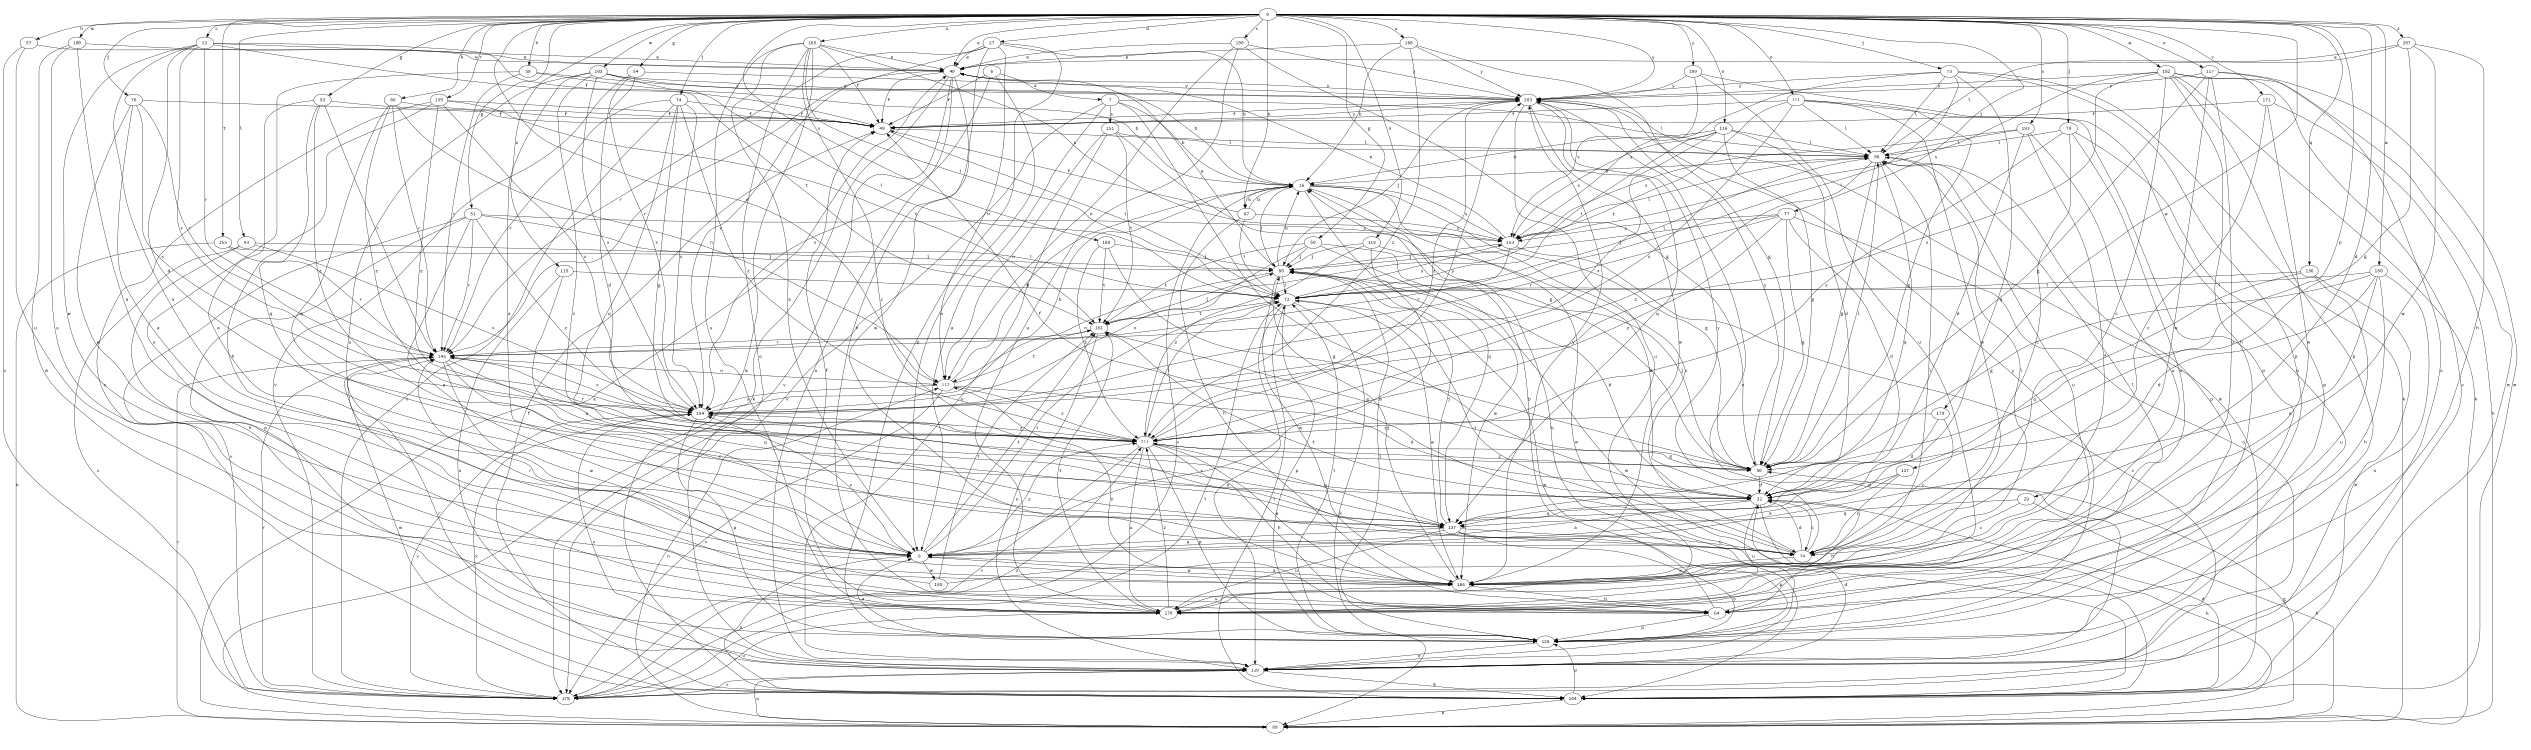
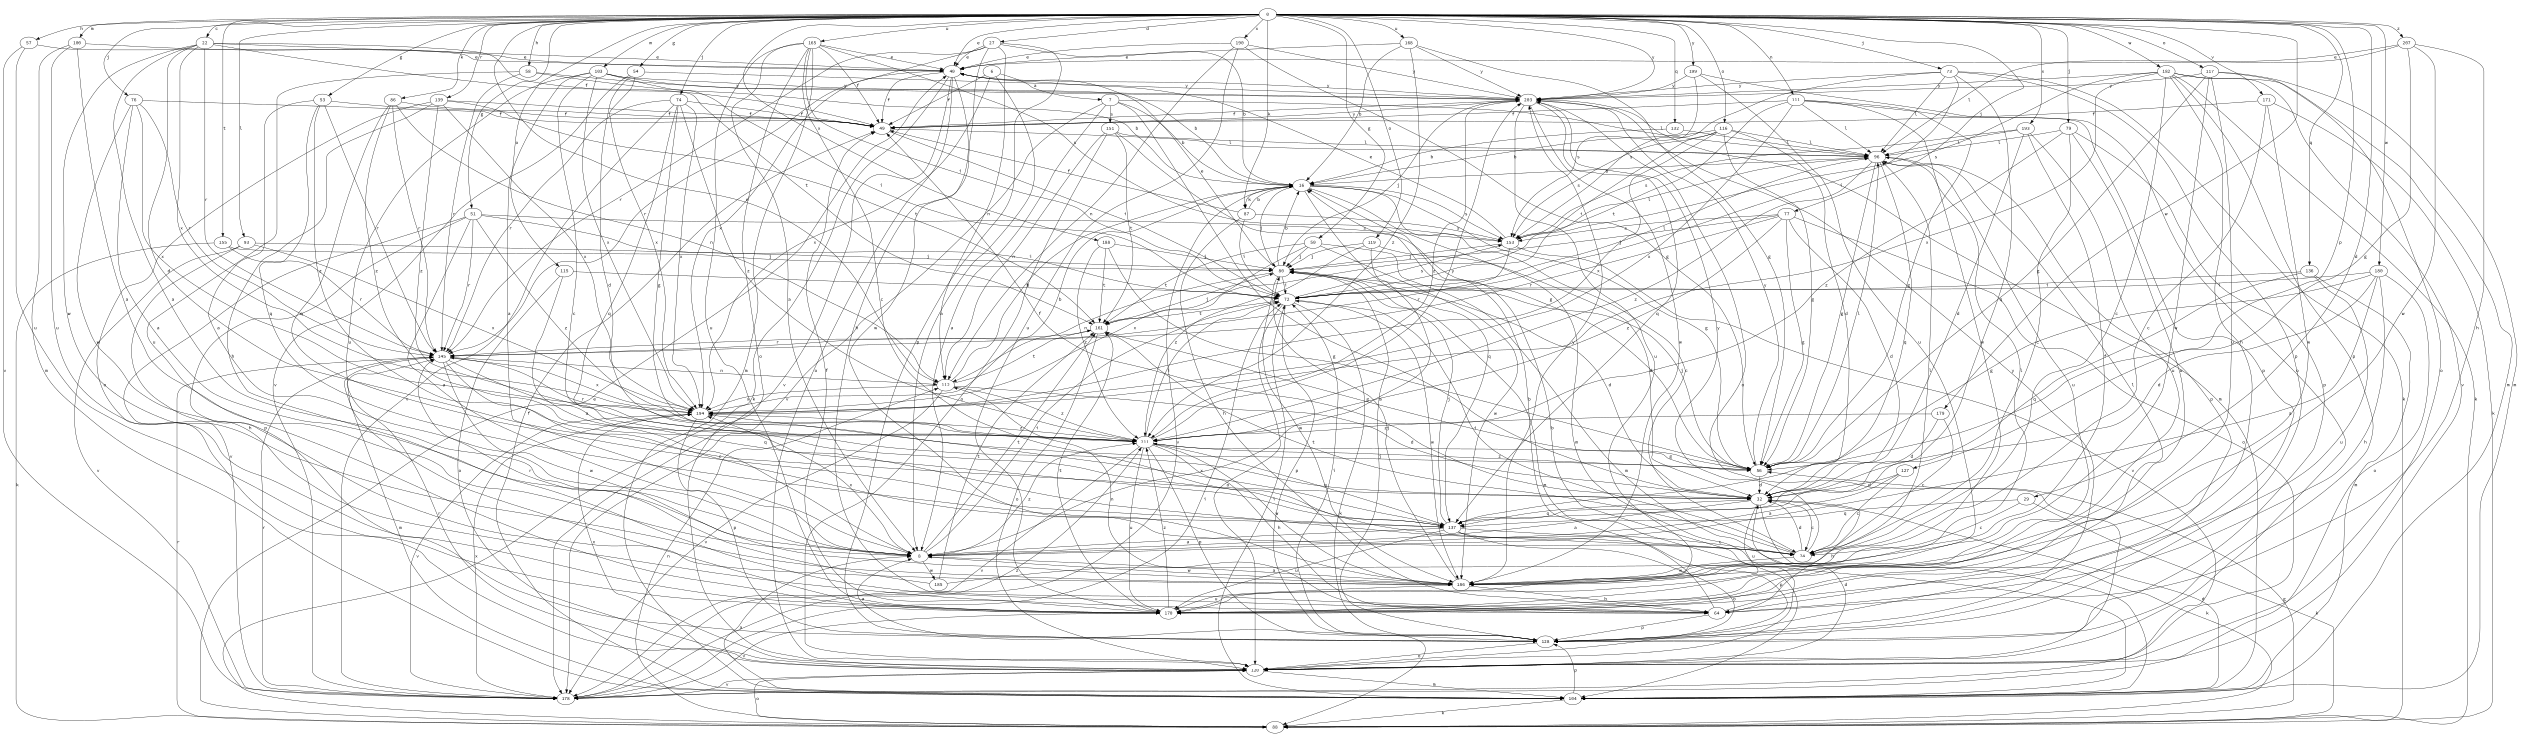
node "132": added
